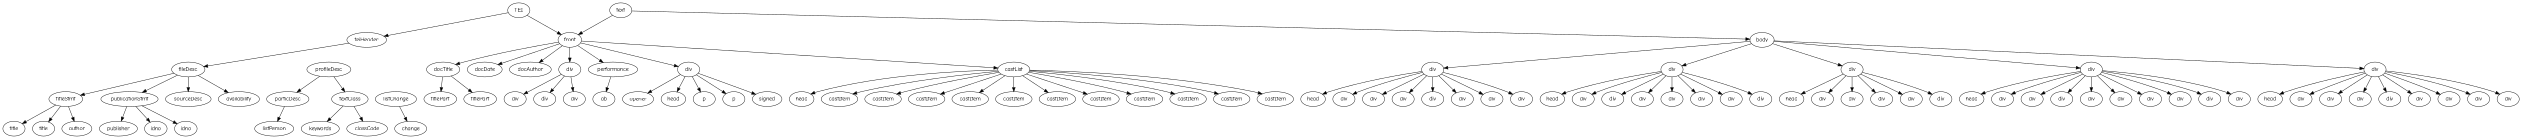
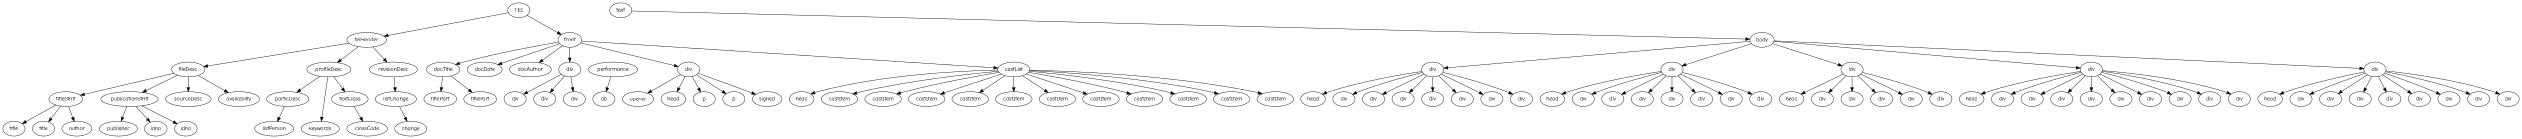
edge "text" -> "front": removed
edge "teiHeader" -> "profileDesc": added
edge "front" -> "performance": removed
node "revisionDesc": added
edge "textClass" -> "keywords": now "profileDesc" -> "keywords"
